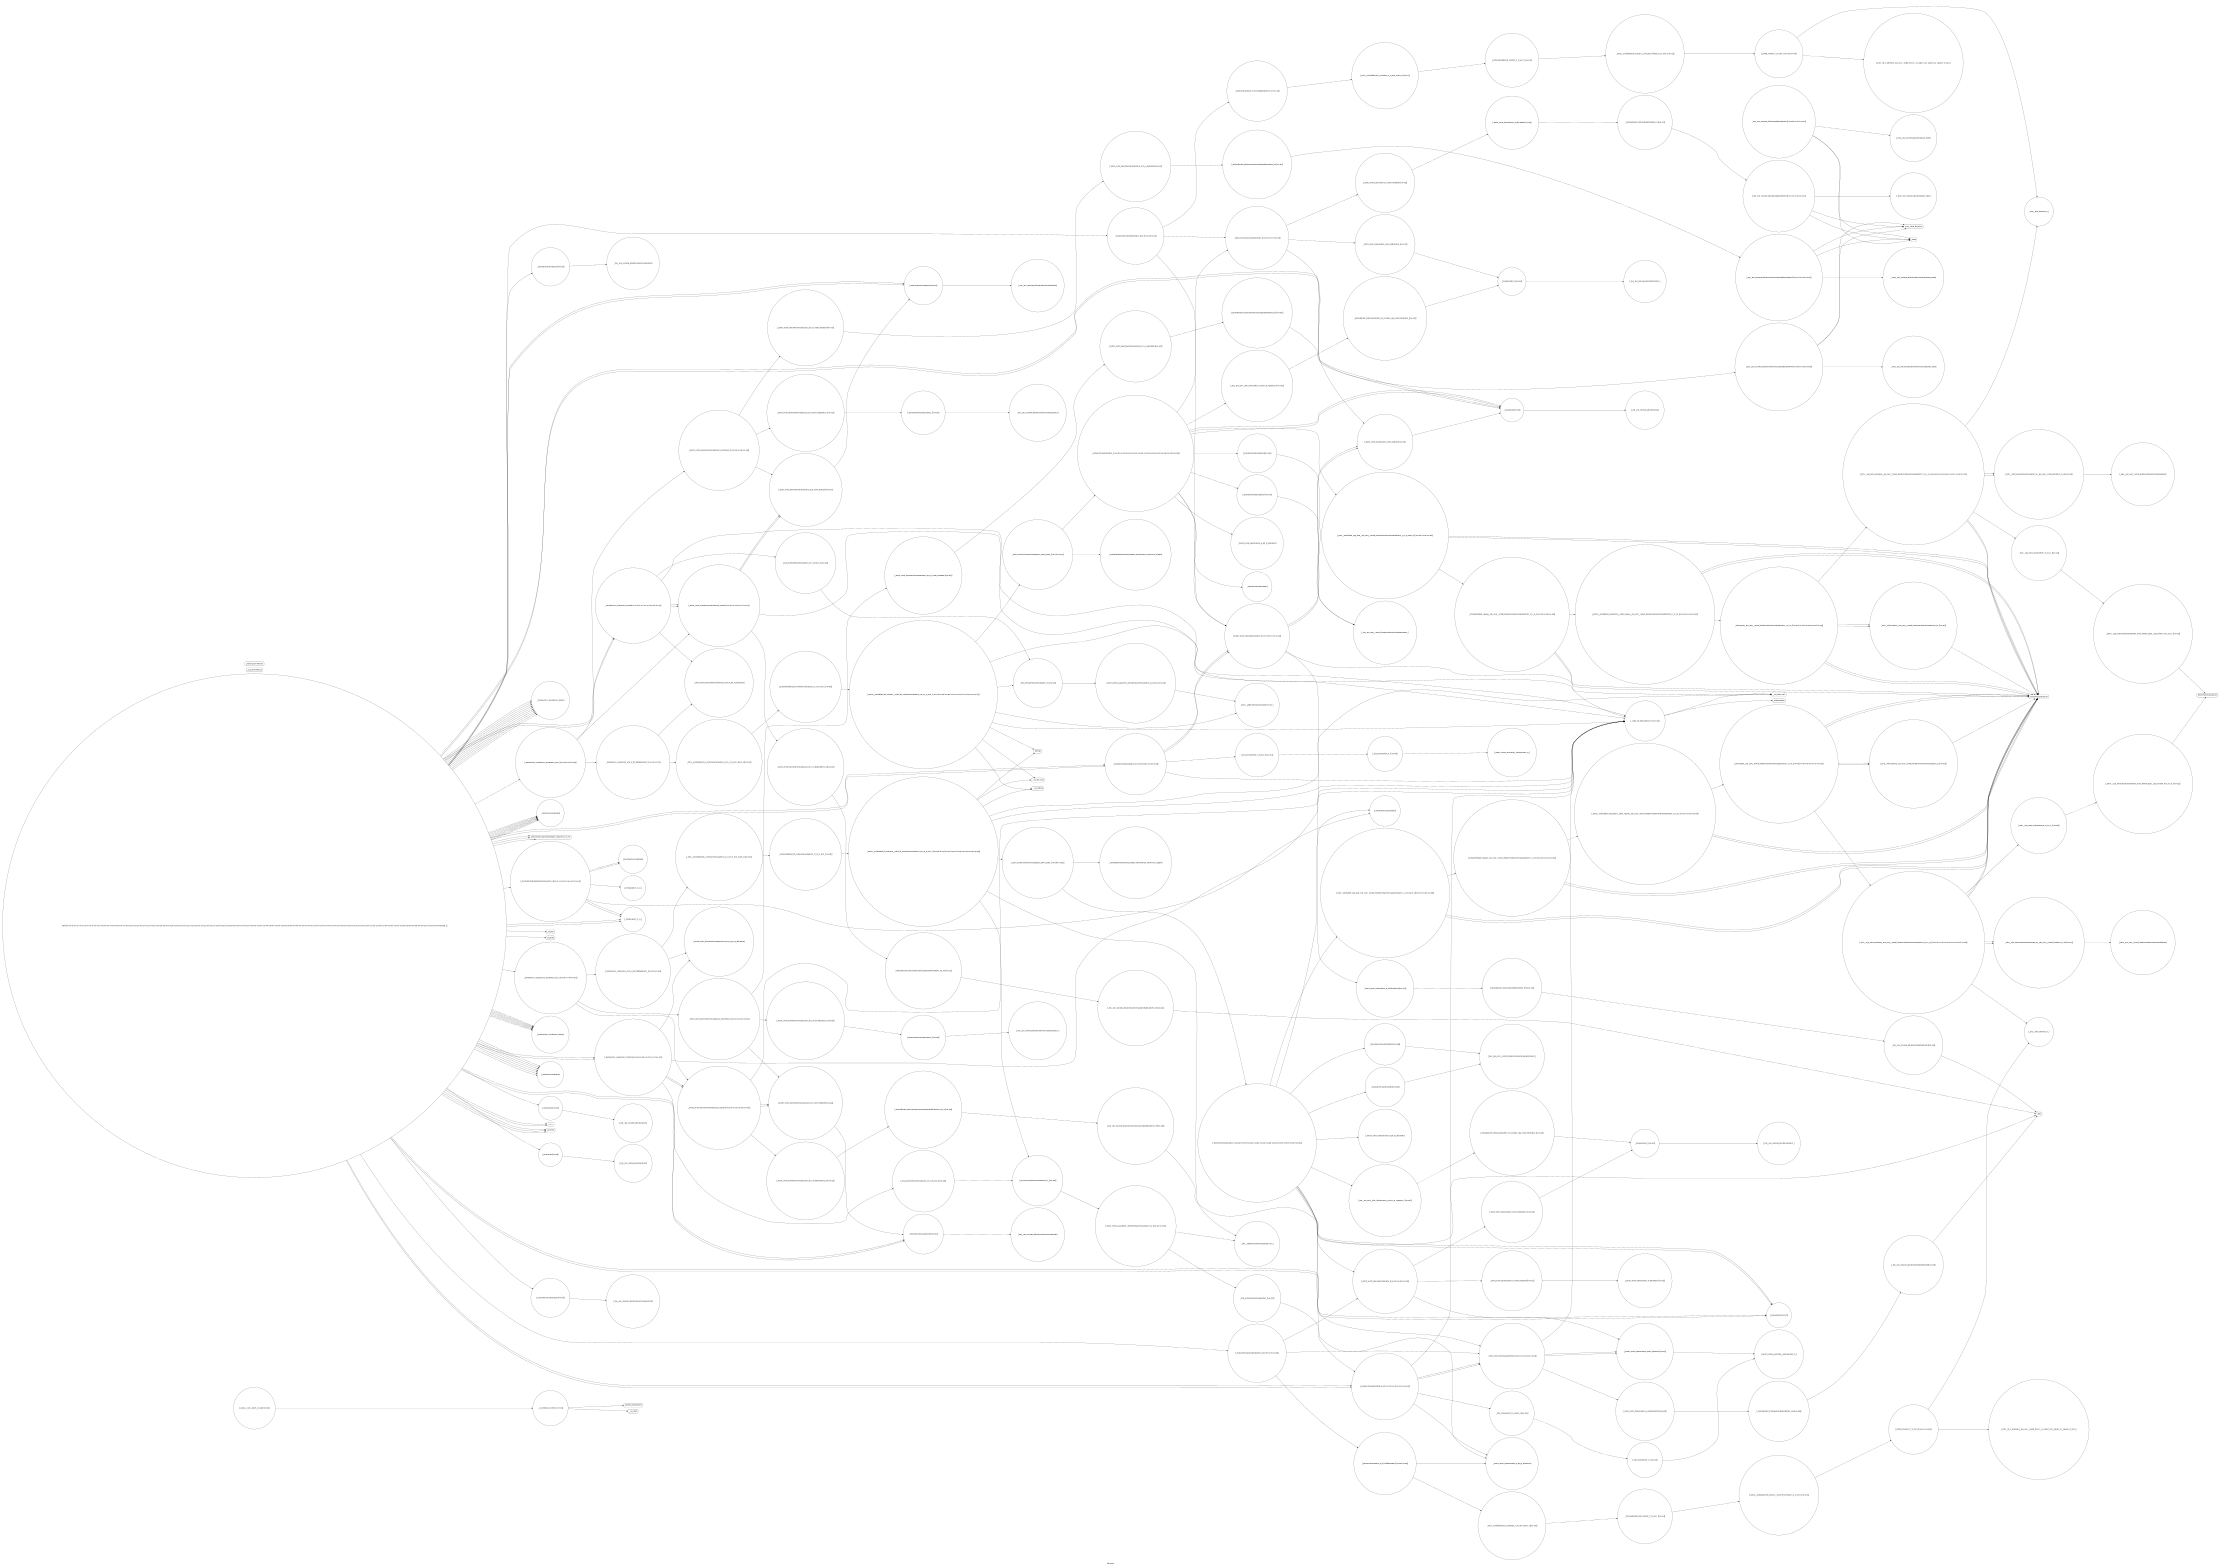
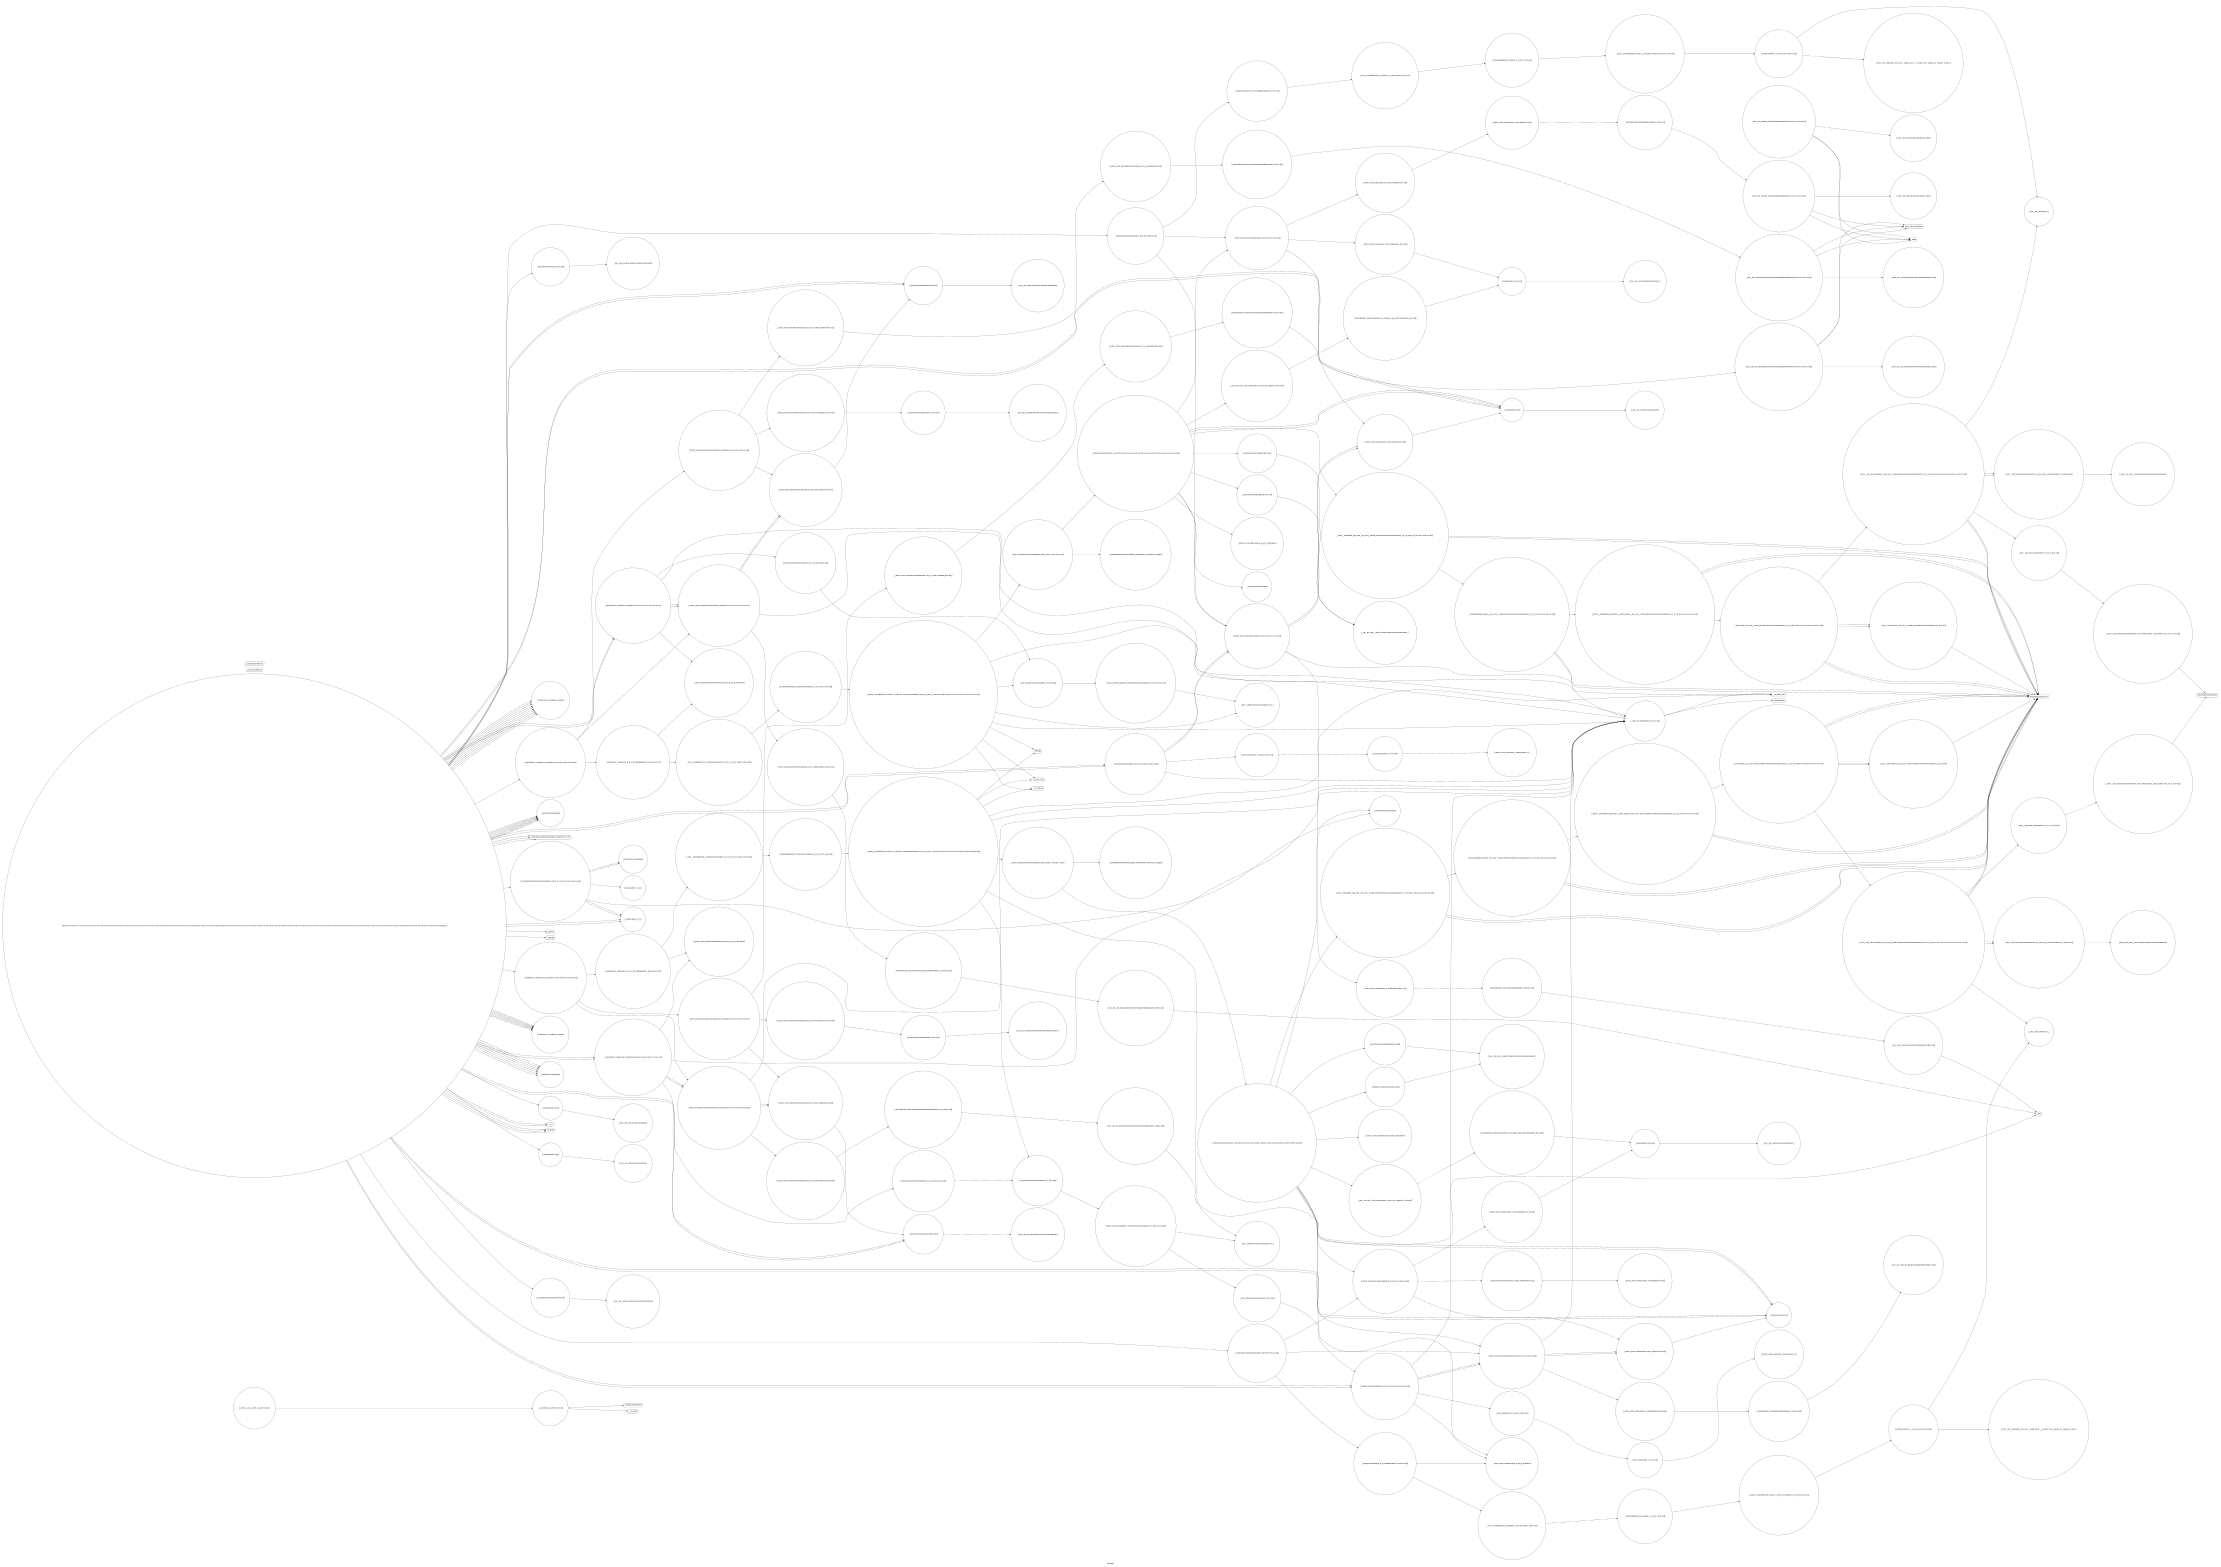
edge "{_ZN9__gnu_cxx13new_allocatorIxE10deallocateEPxm|{<s0>249}}" -> "_ZdlPv": removed
edge "{_ZNSt12_Vector_baseIxSaIxEE12_Vector_implD2Ev|{<s0>236}}" -> "{_ZNSt12_Destroy_auxILb1EE9__destroyIPxEEvT_S3_}": now "{_ZNSt12_Vector_baseIxSaIxEE12_Vector_implD2Ev|{<s0>236}}" -> "{_ZNSaIxED2Ev|{<s0>107}}"
